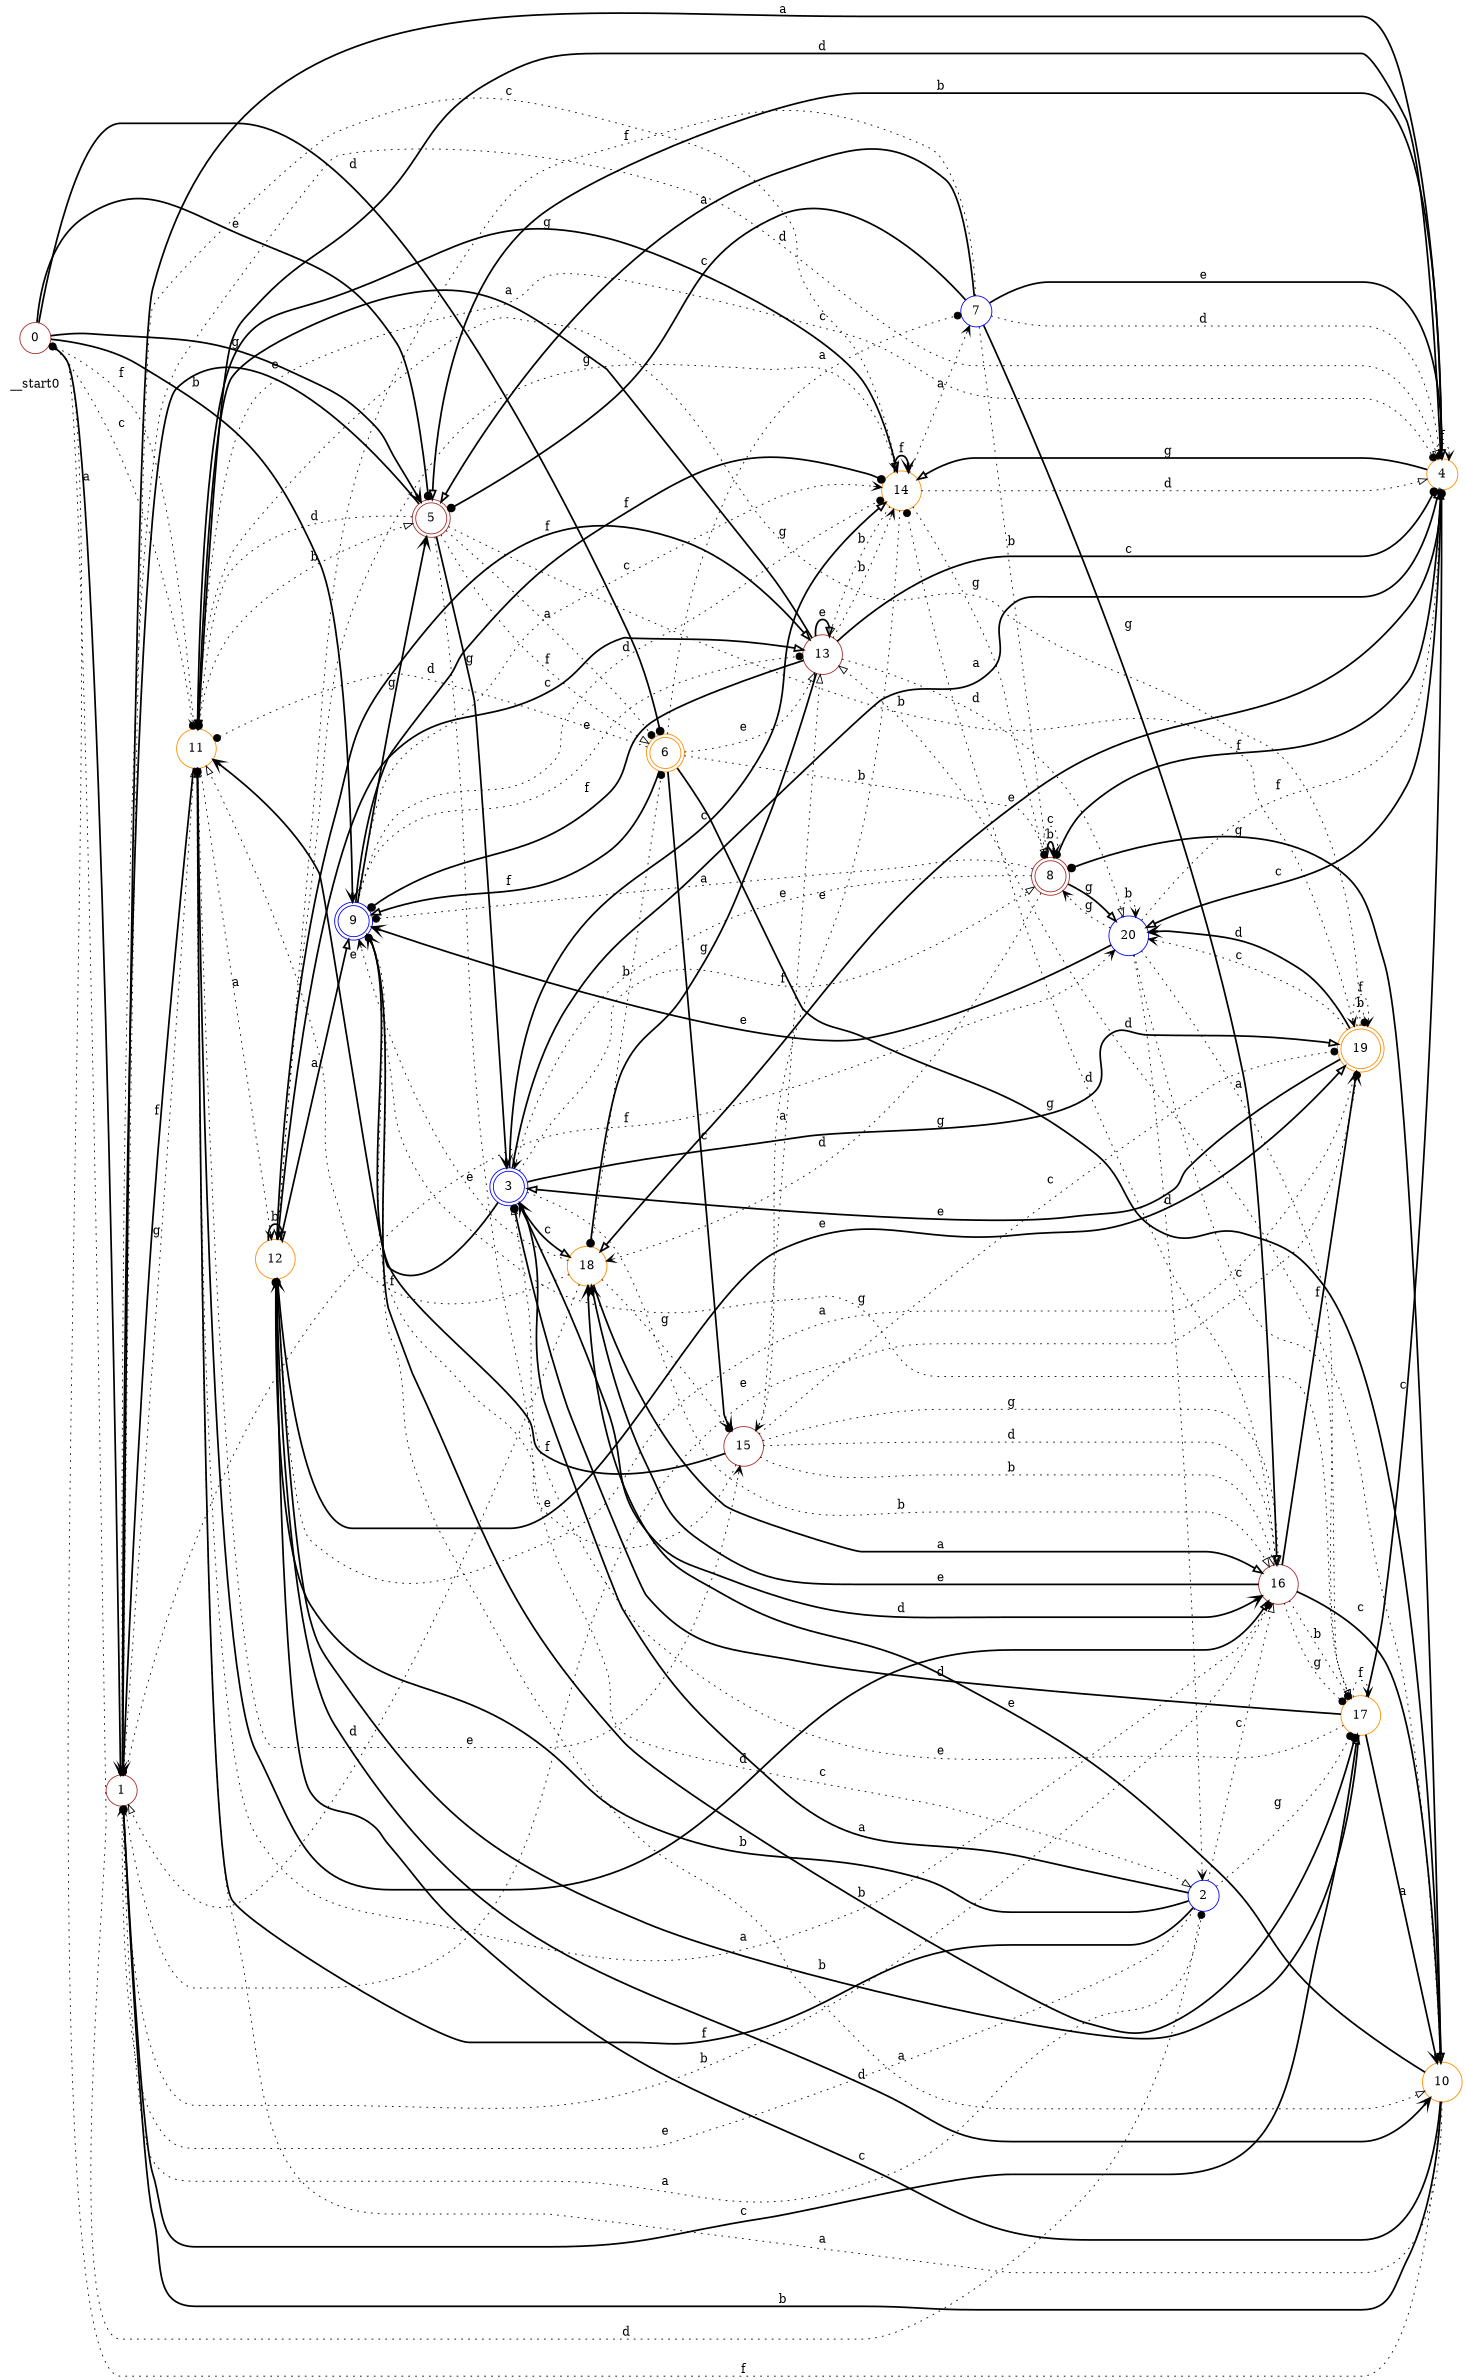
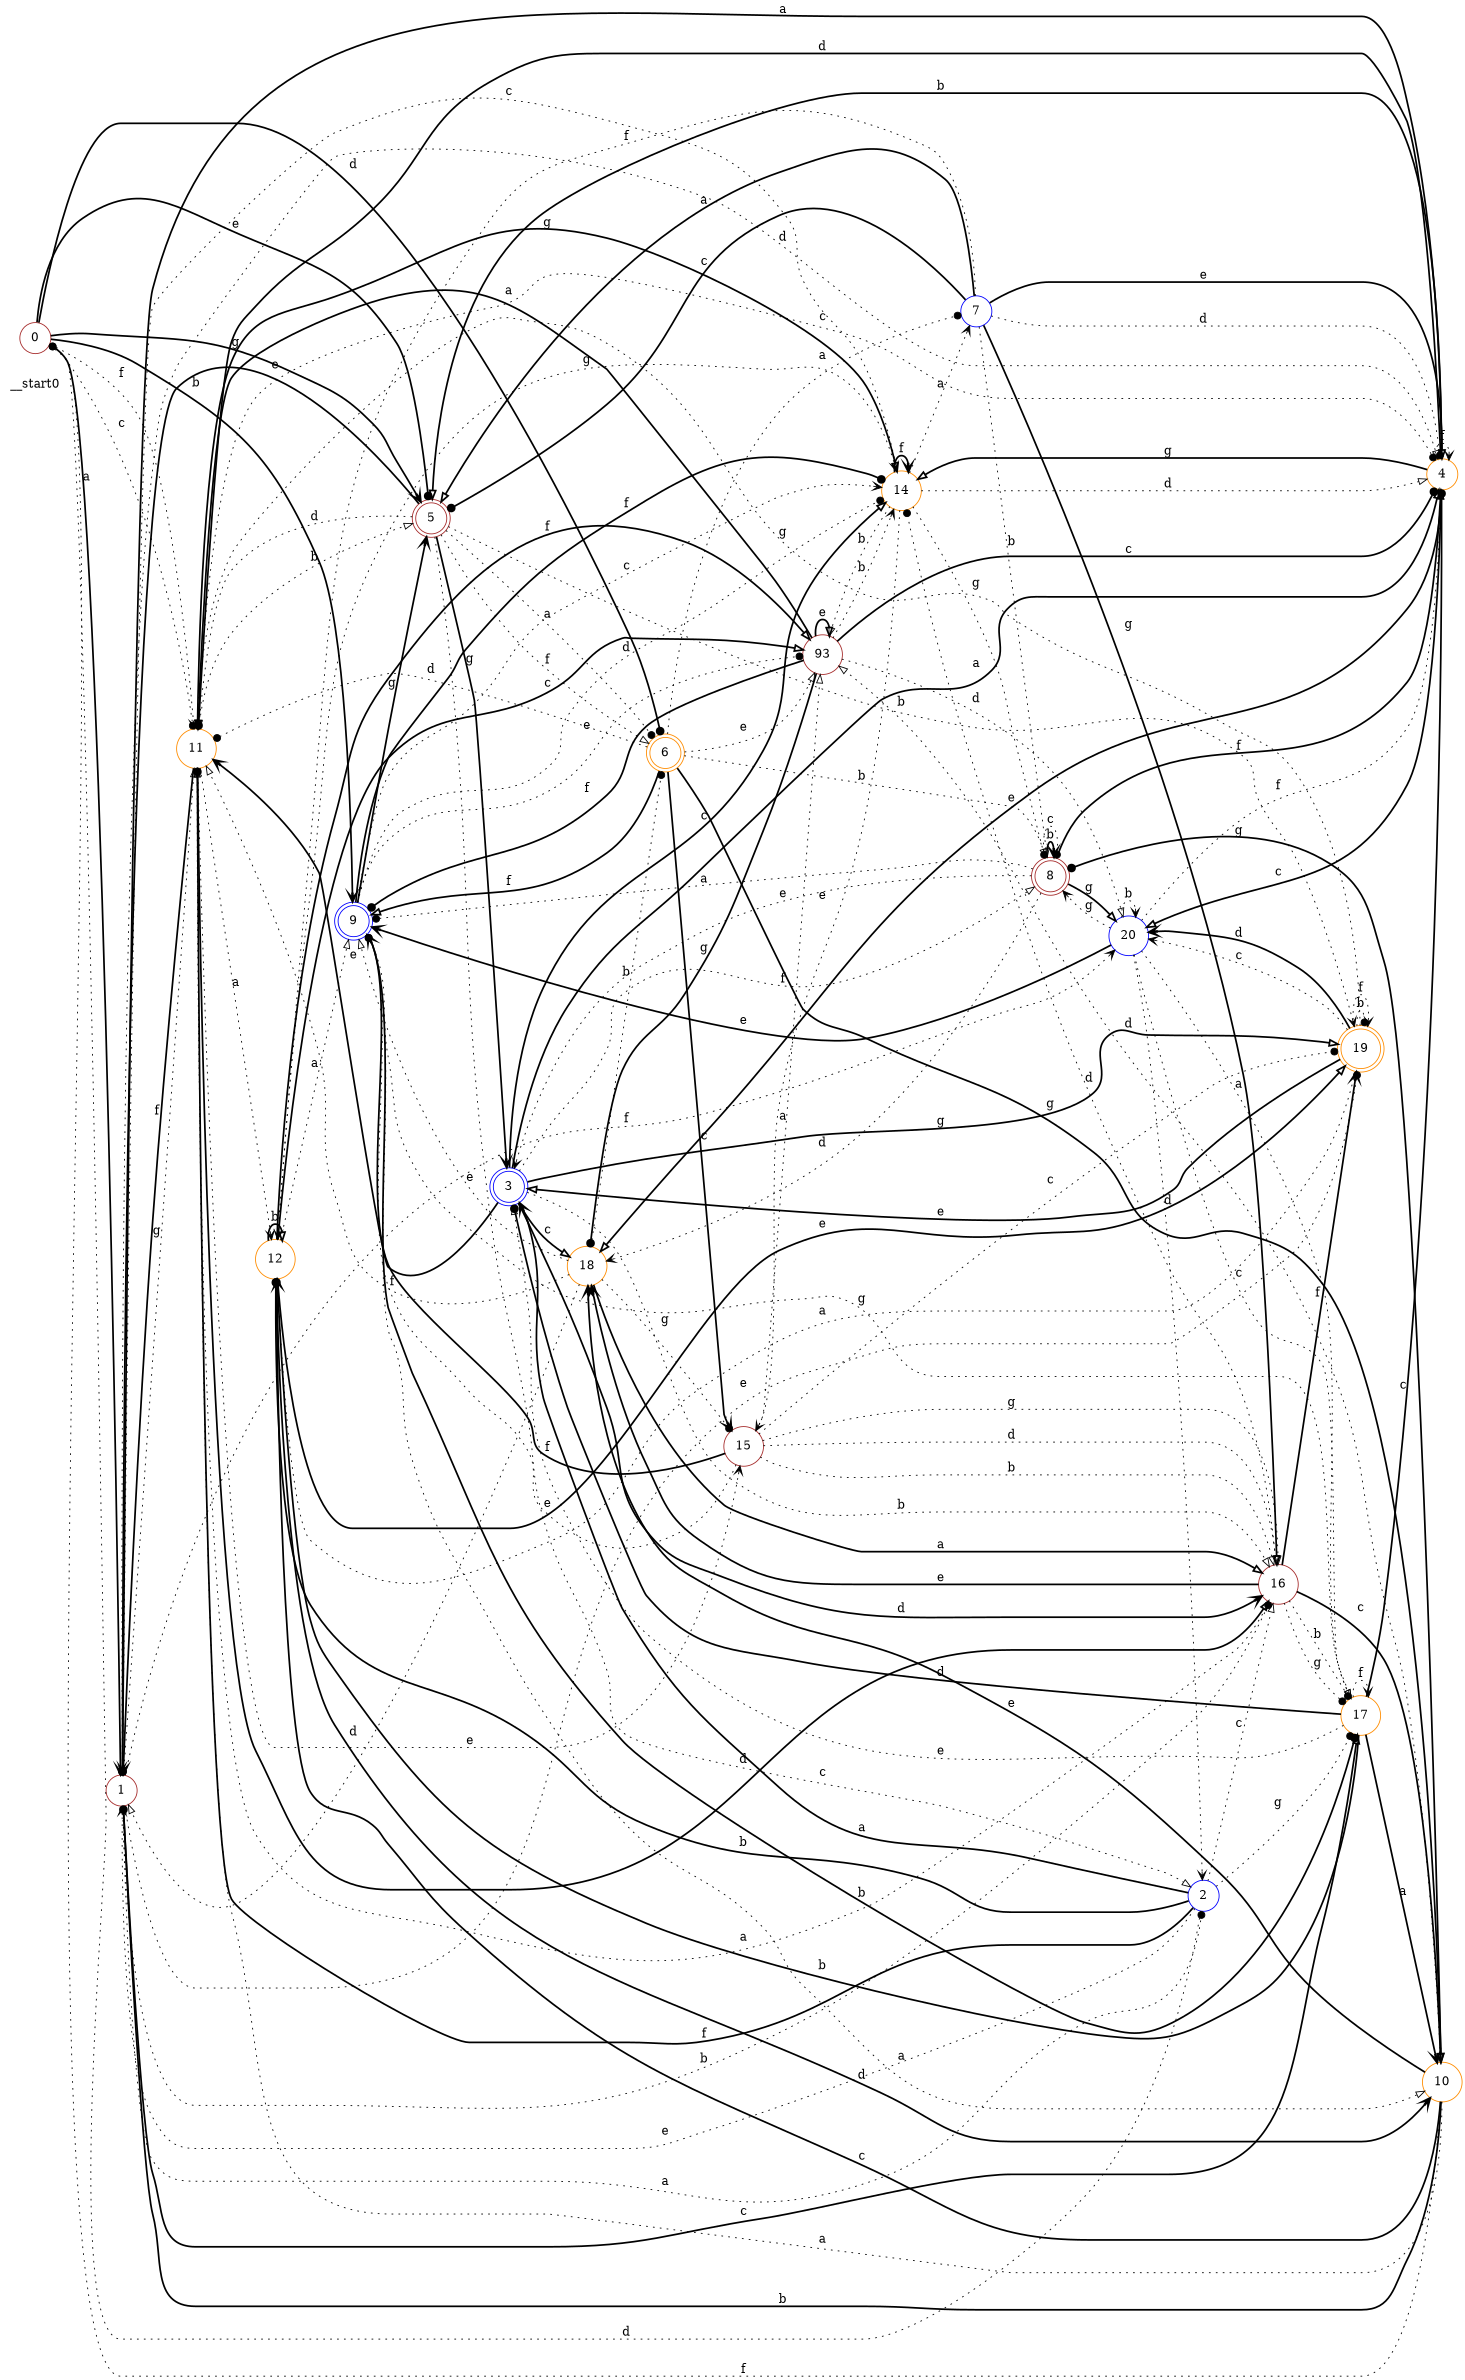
node "13": label "13" -> "93"
edge "12" -> "9": style bold -> dotted
edge "18" -> "9": arrowhead vee -> onormal
